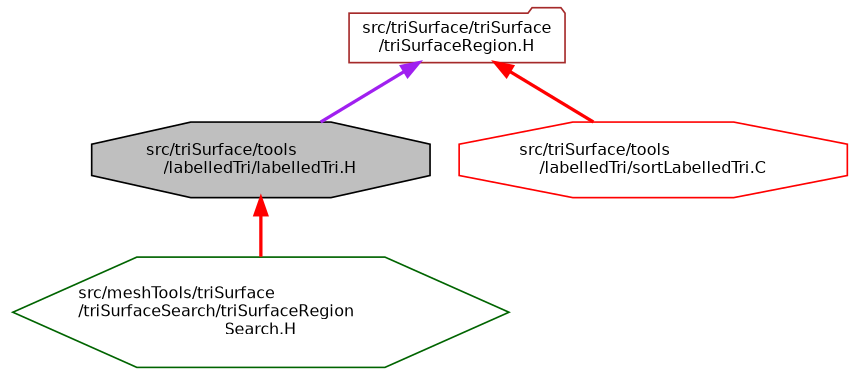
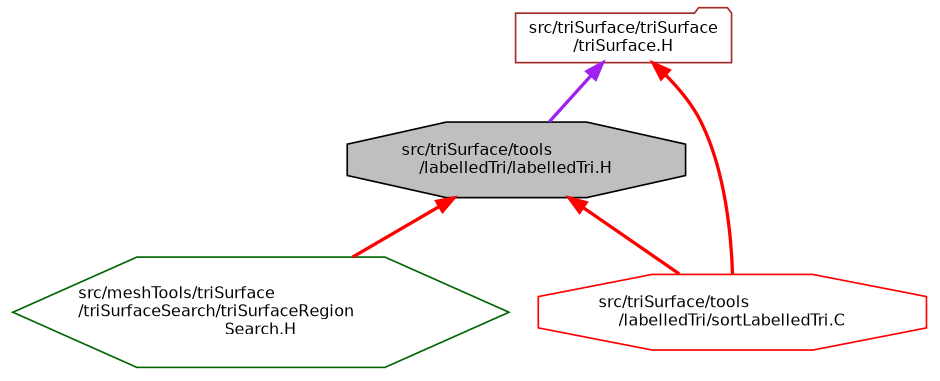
node "src/triSurface/triSurface /triSurfaceRegion.H": label "src/triSurface/triSurface /triSurfaceRegion.H" -> "src/triSurface/triSurface /triSurface.H"
edge "src/triSurface/tools /labelledTri/sortLabelledTri.C" -> "src/triSurface/tools /labelledTri/labelledTri.H": added
